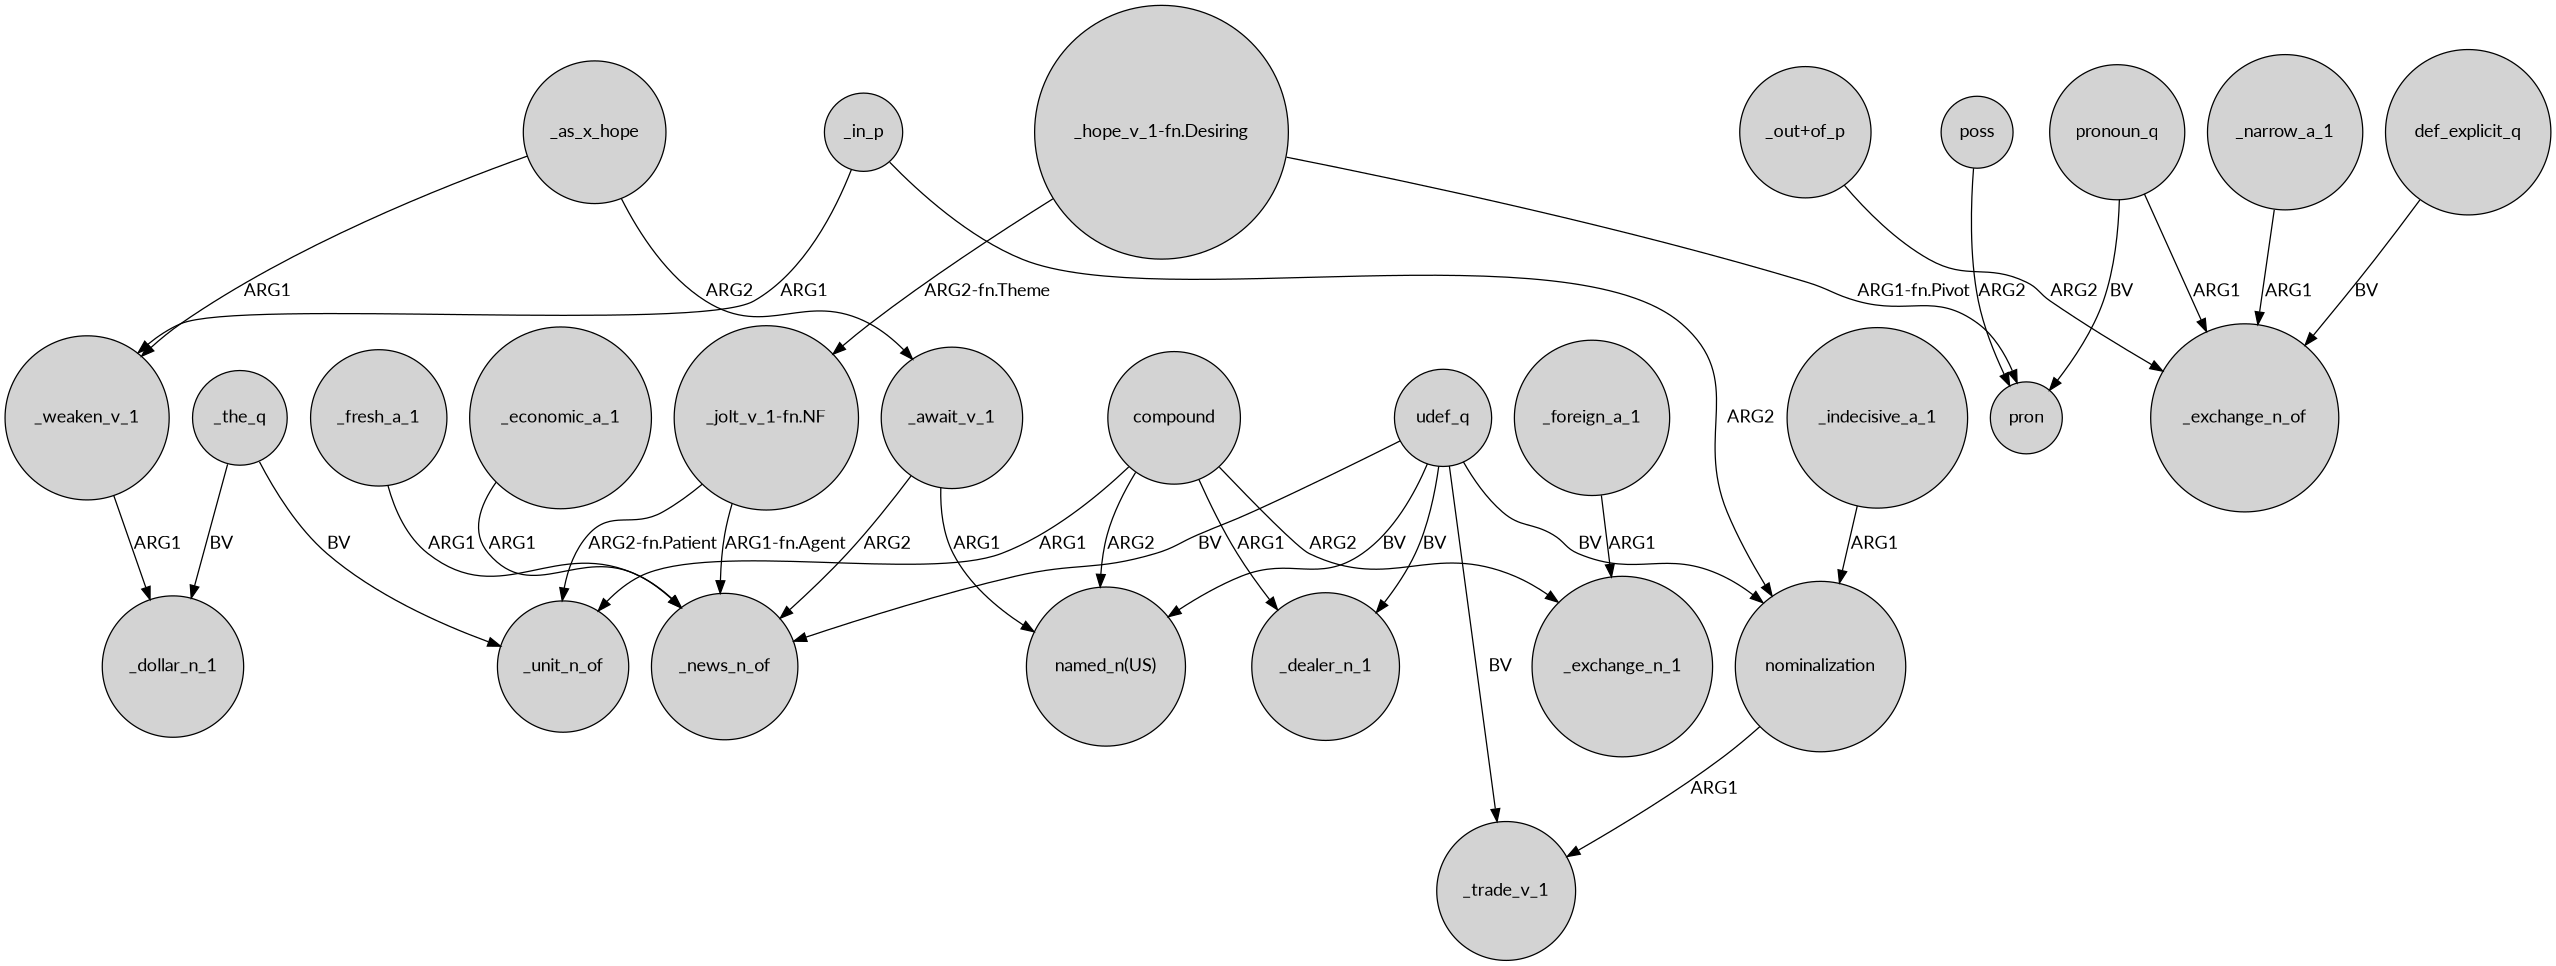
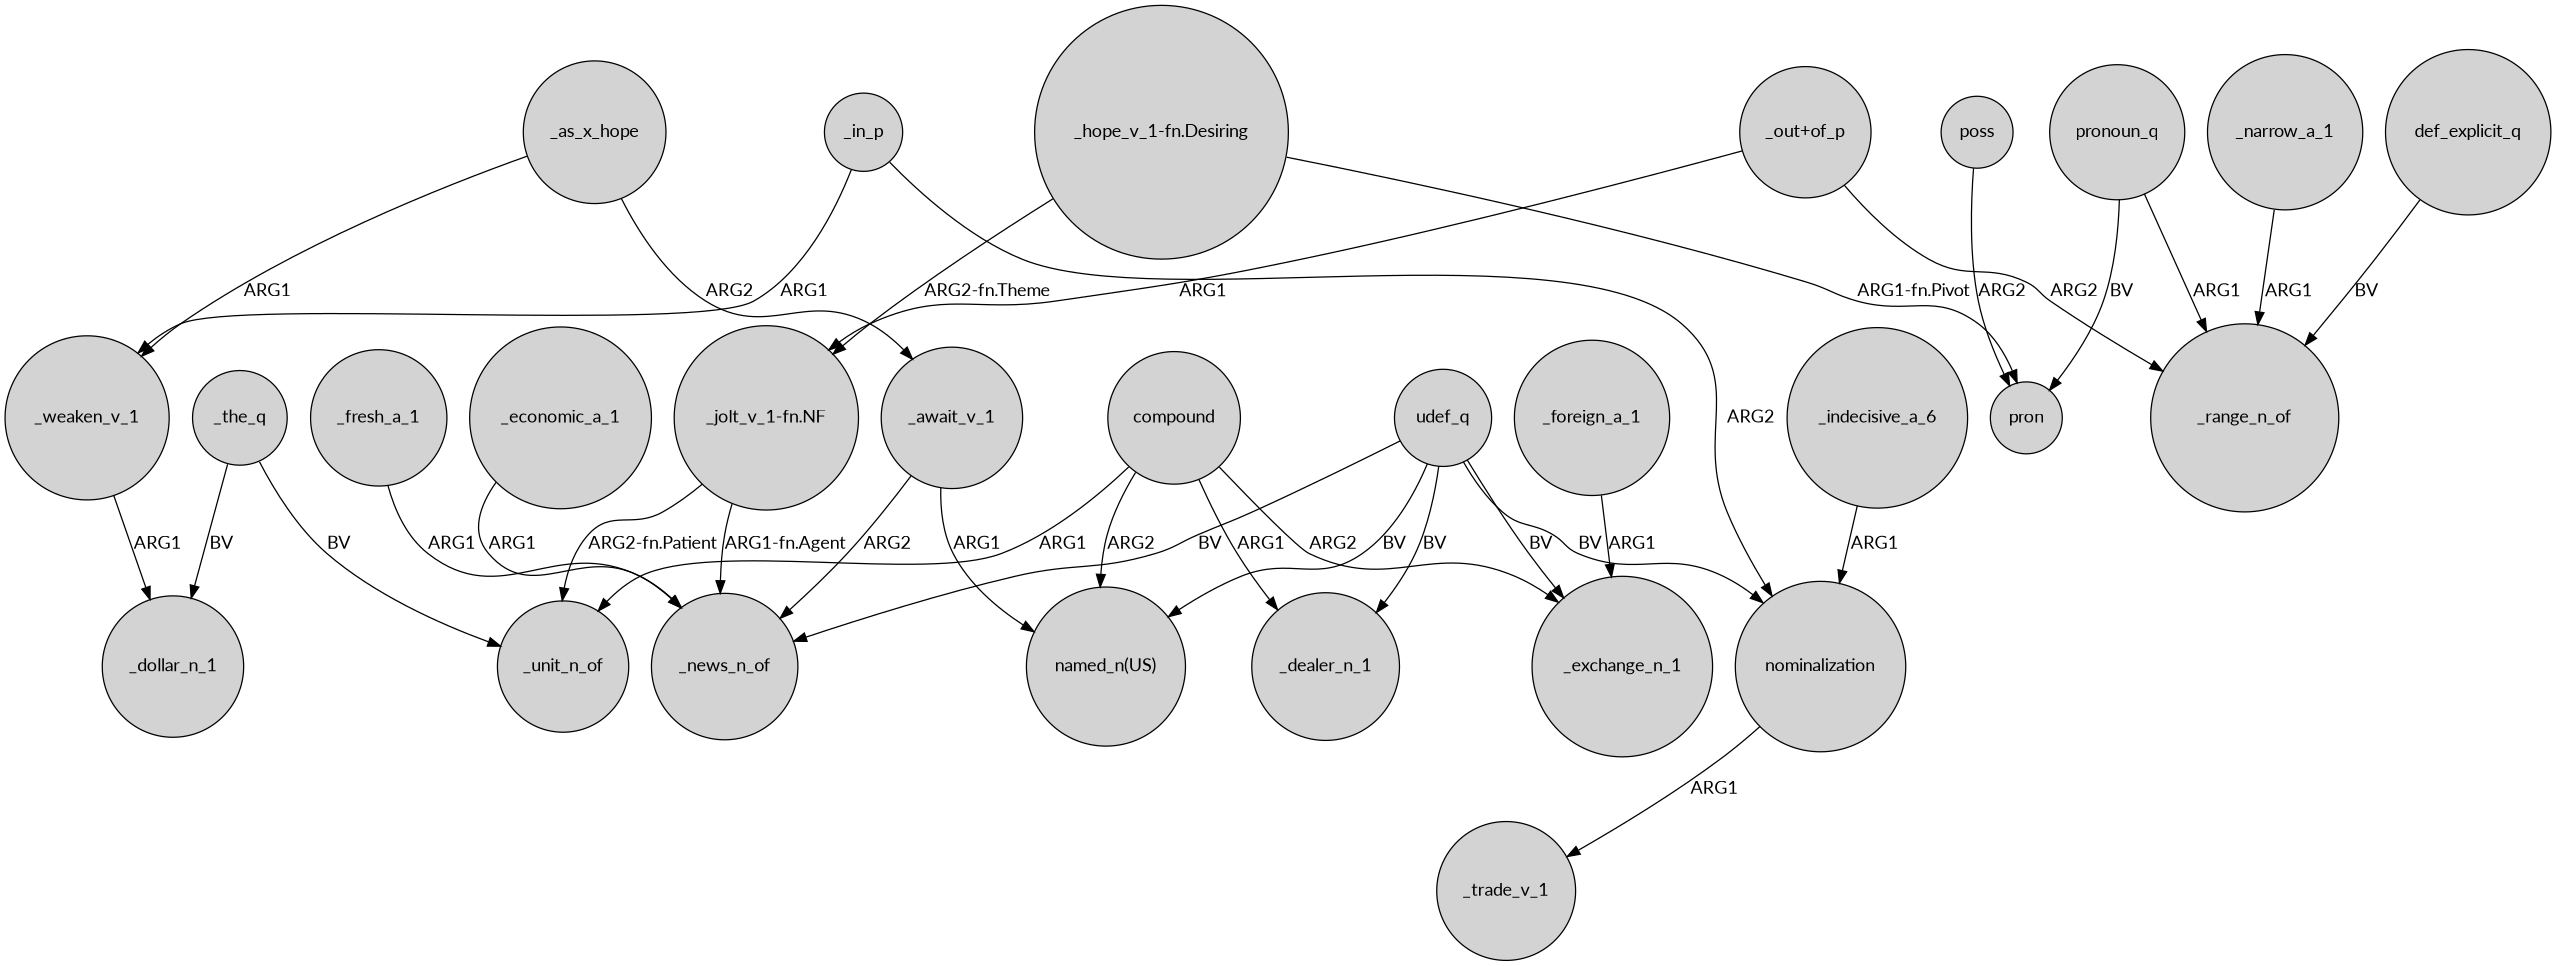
edge "_out+of_p" -> "_jolt_v_1-fn.NF": added, label "ARG1"
node "_indecisive_a_1": label "_indecisive_a_1" -> "_indecisive_a_6"
node "_exchange_n_of": label "_exchange_n_of" -> "_range_n_of"
edge "udef_q" -> "_trade_v_1": now "udef_q" -> "_exchange_n_1"
